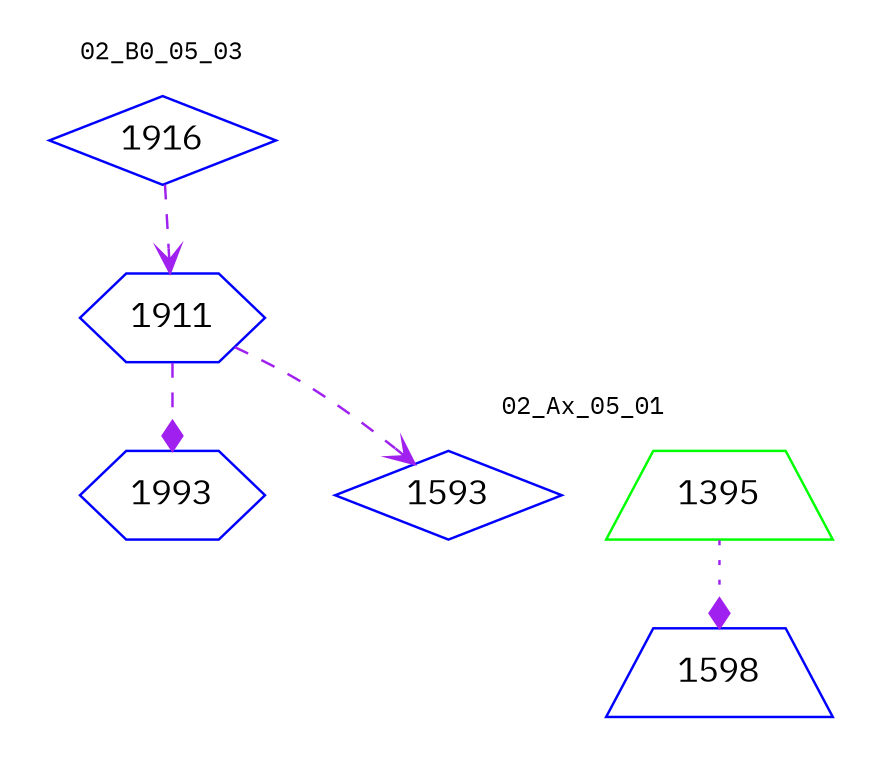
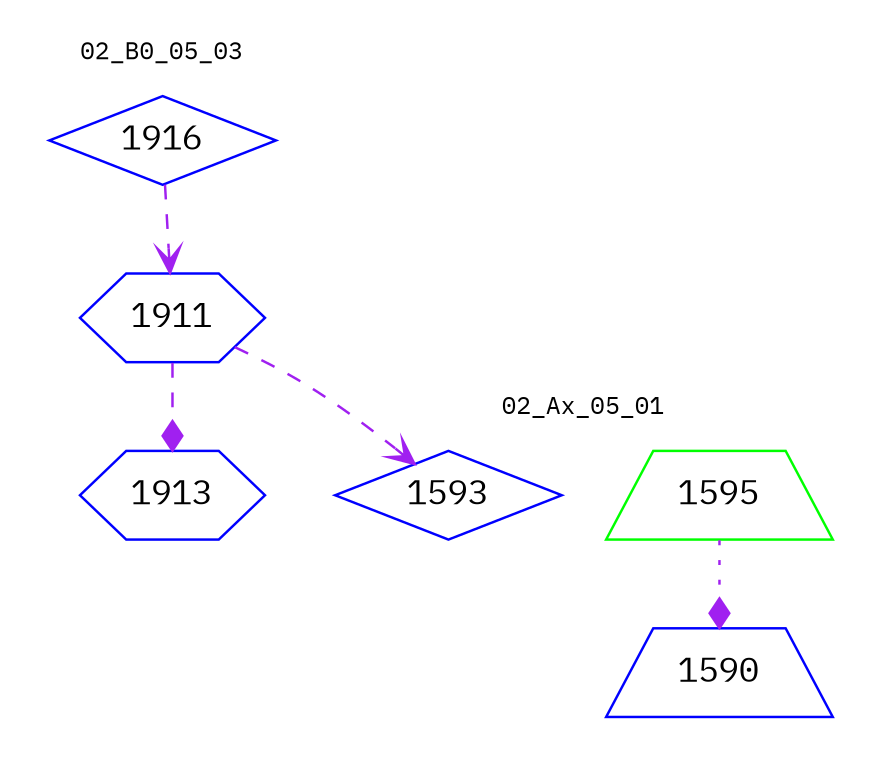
node "1993": label "1993" -> "1913"
node "1395": label "1395" -> "1595"
node "1598": label "1598" -> "1590"
